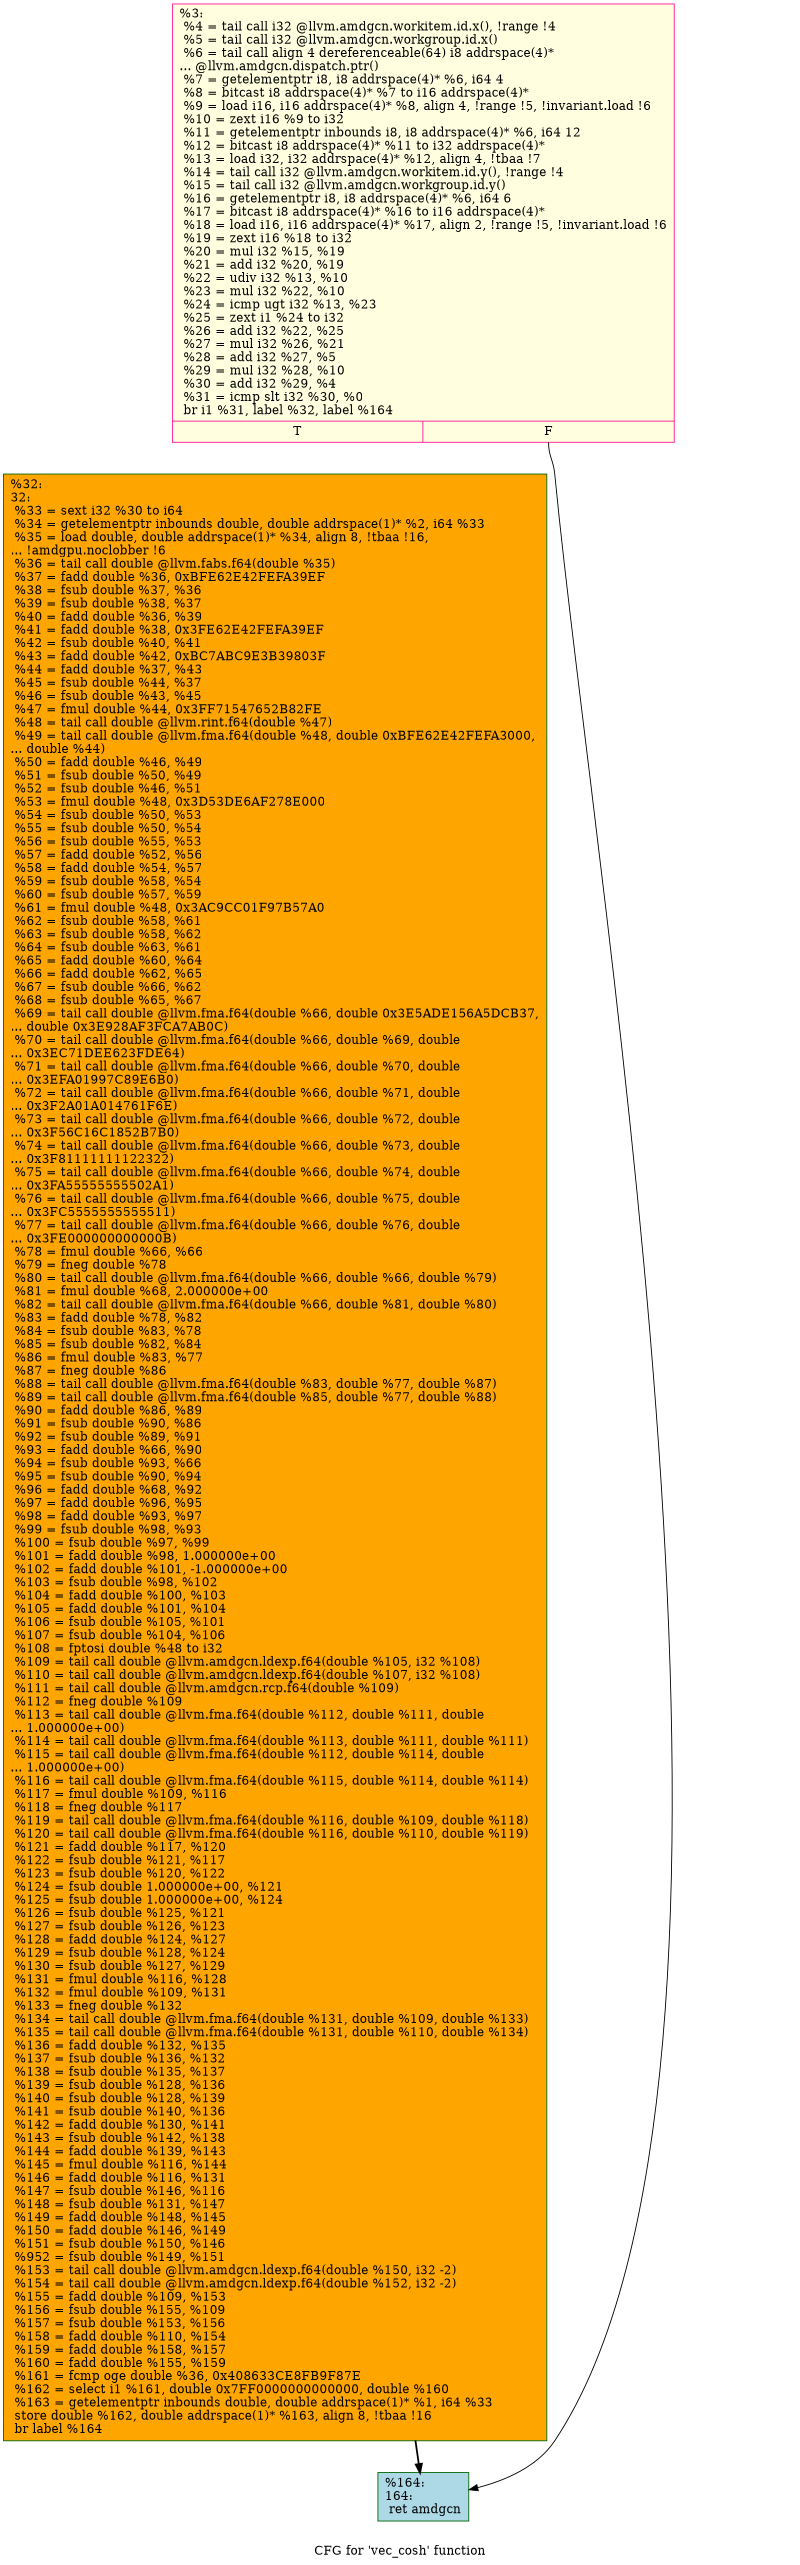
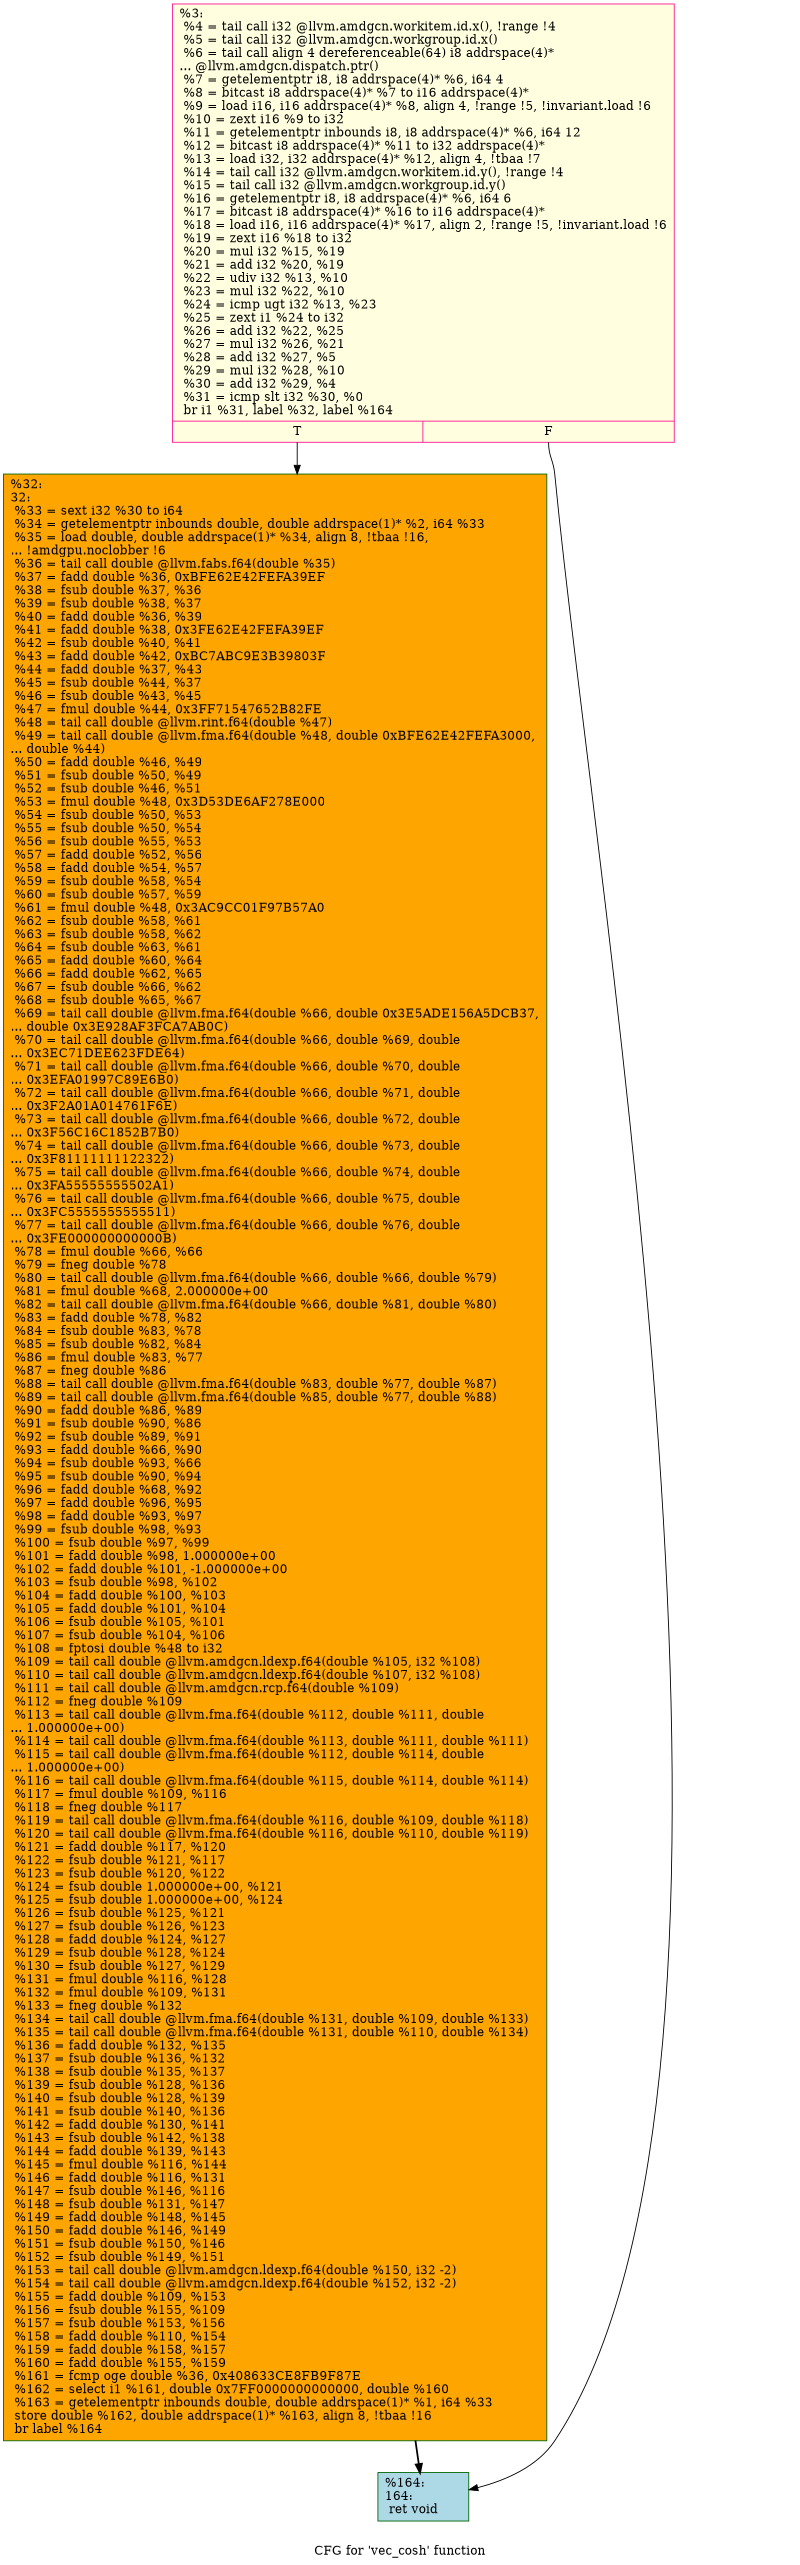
edge "%3:" -> "%32:": added
node "%32:": text "%952 = fsub double %149, %151" -> "%152 = fsub double %149, %151"
node "%164:": text "ret amdgcn" -> "ret void"
